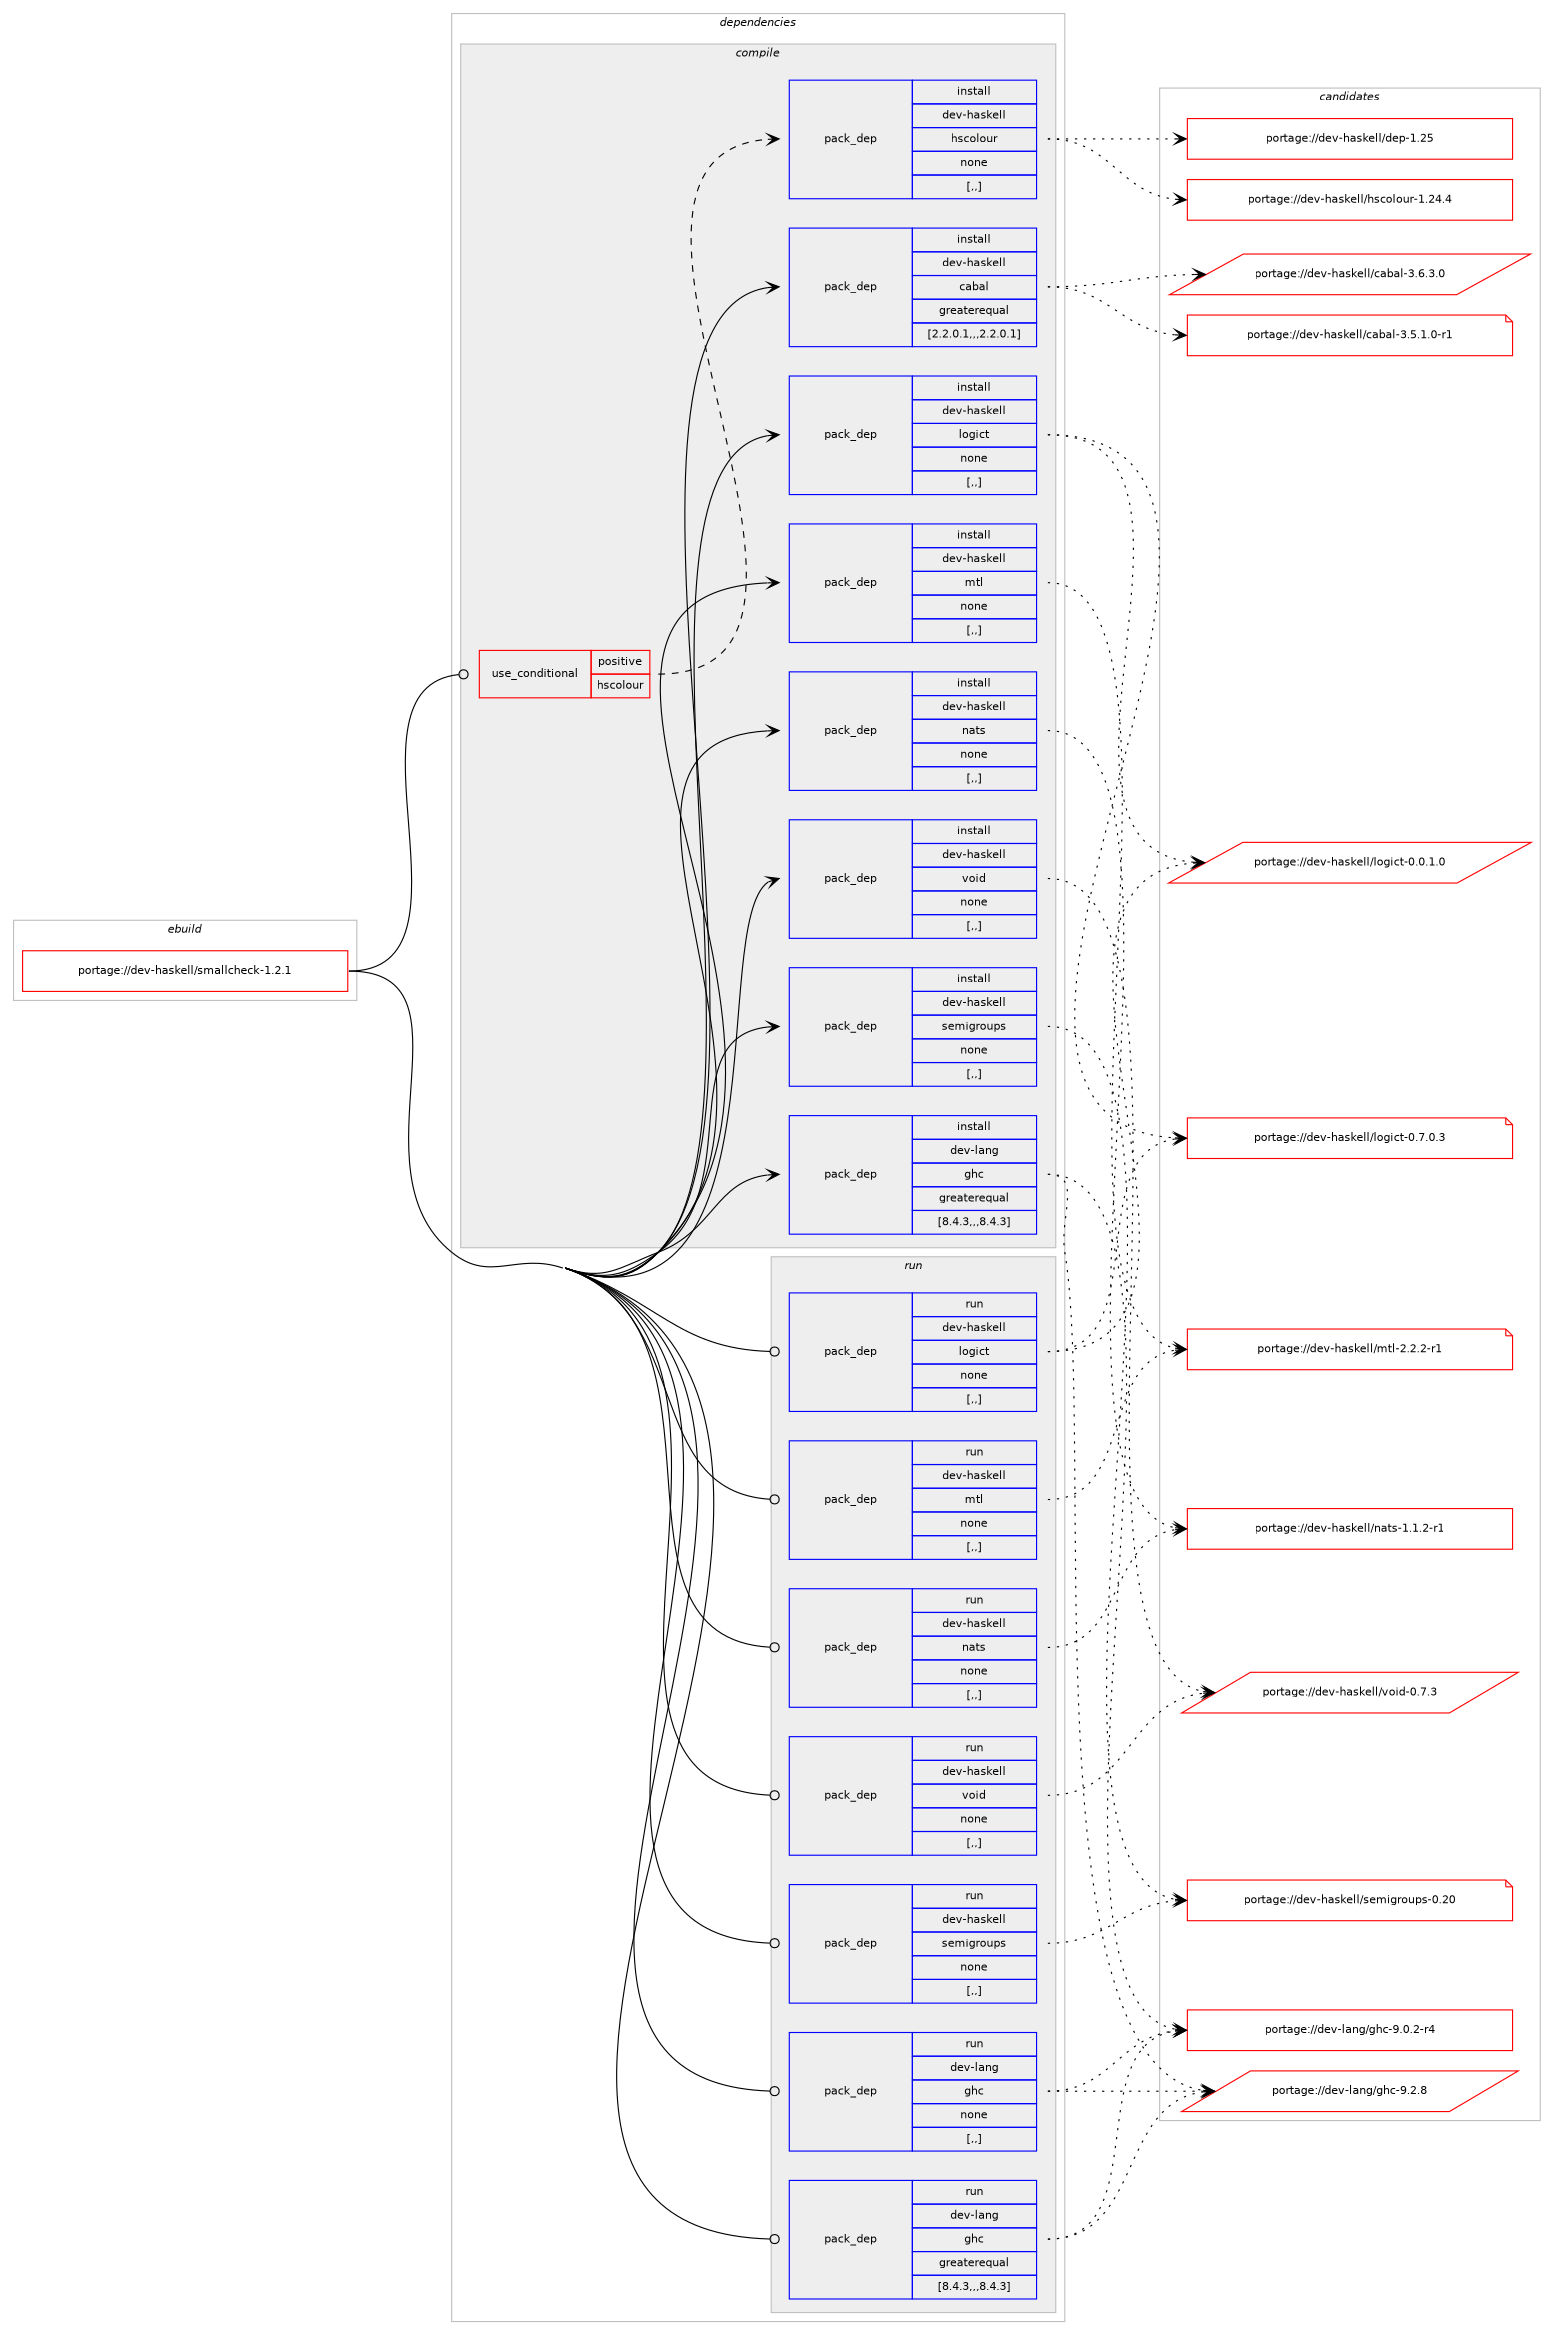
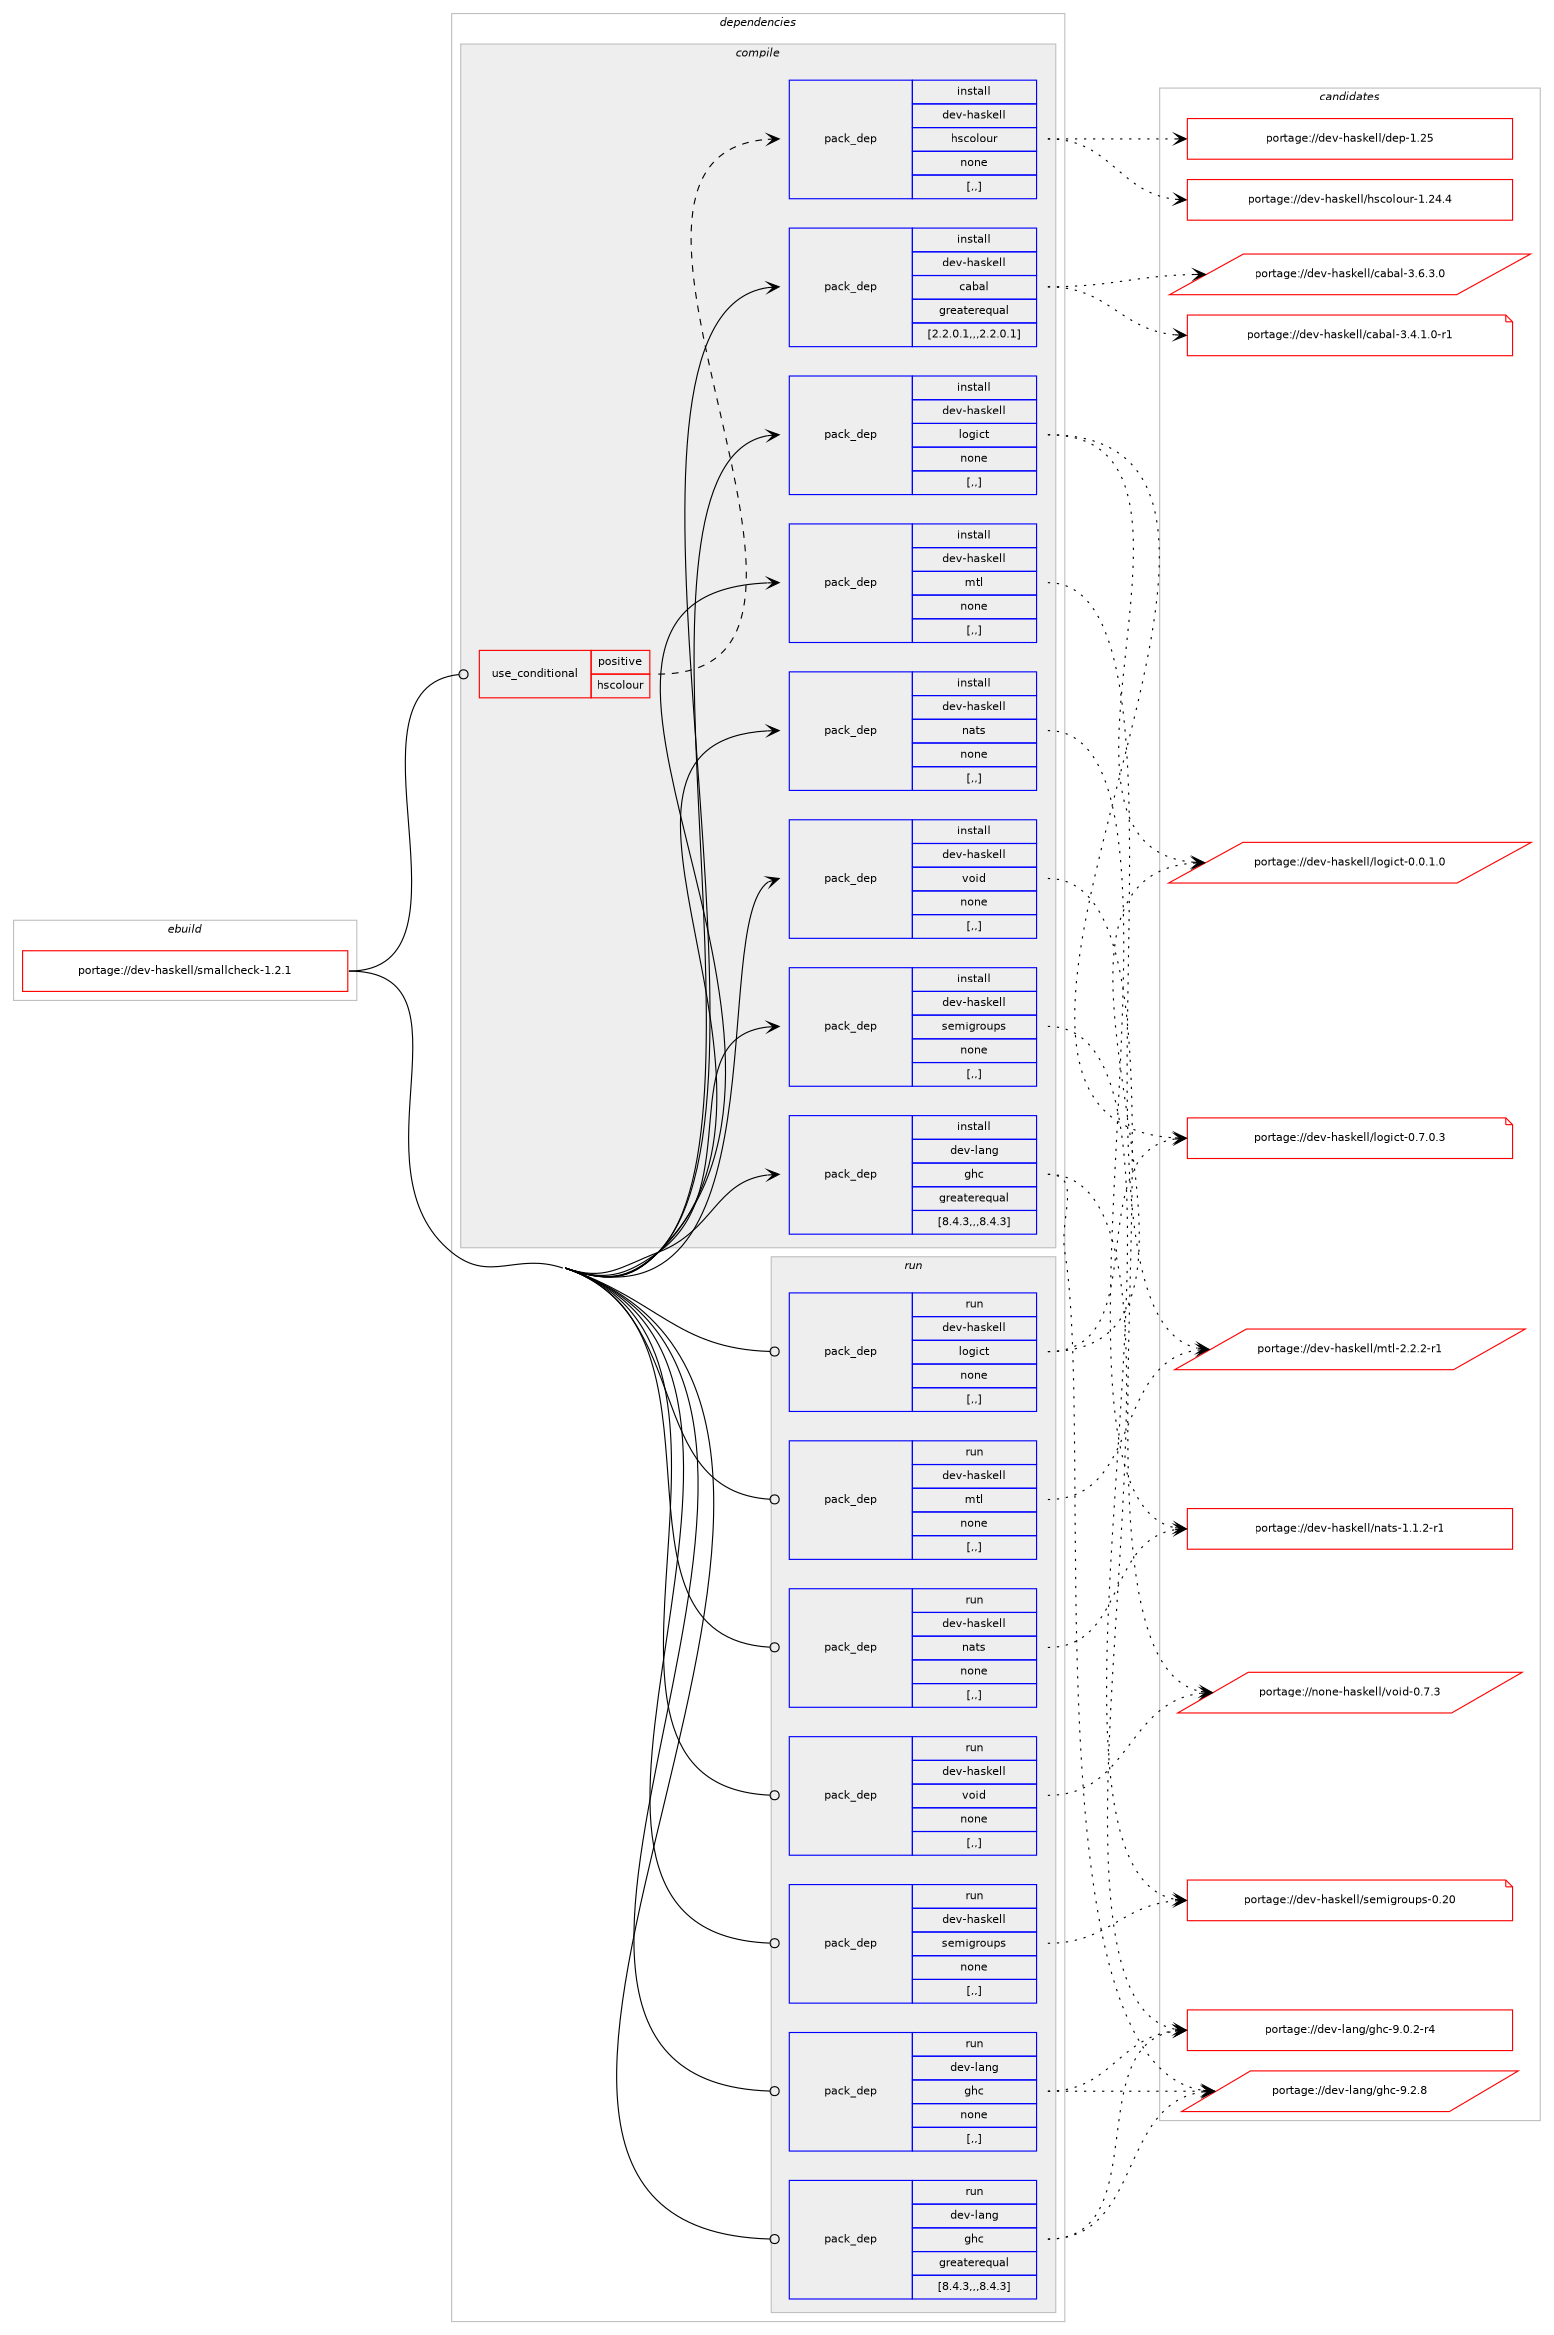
node "portage://dev-haskell/cabal-3.5.1.0-r1": label "portage://dev-haskell/cabal-3.5.1.0-r1" -> "portage://dev-haskell/cabal-3.4.1.0-r1"
node "portage://dev-haskell/mtl-2.2.2-r1": shape note -> parallelogram
node "portage://dev-haskell/void-0.7.3": label "portage://dev-haskell/void-0.7.3" -> "portage://none-haskell/void-0.7.3"
